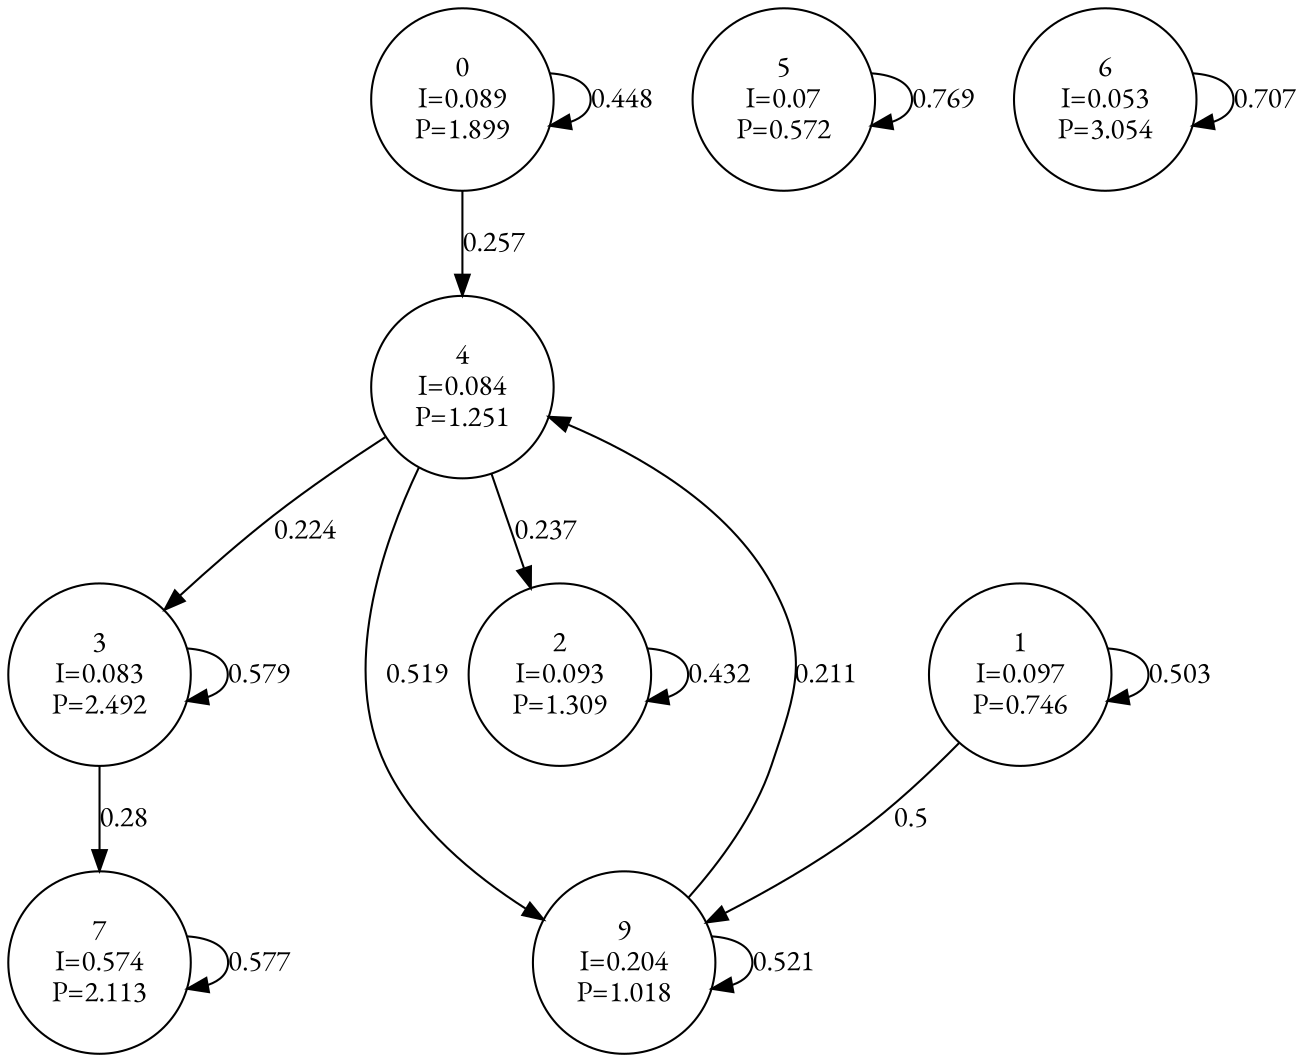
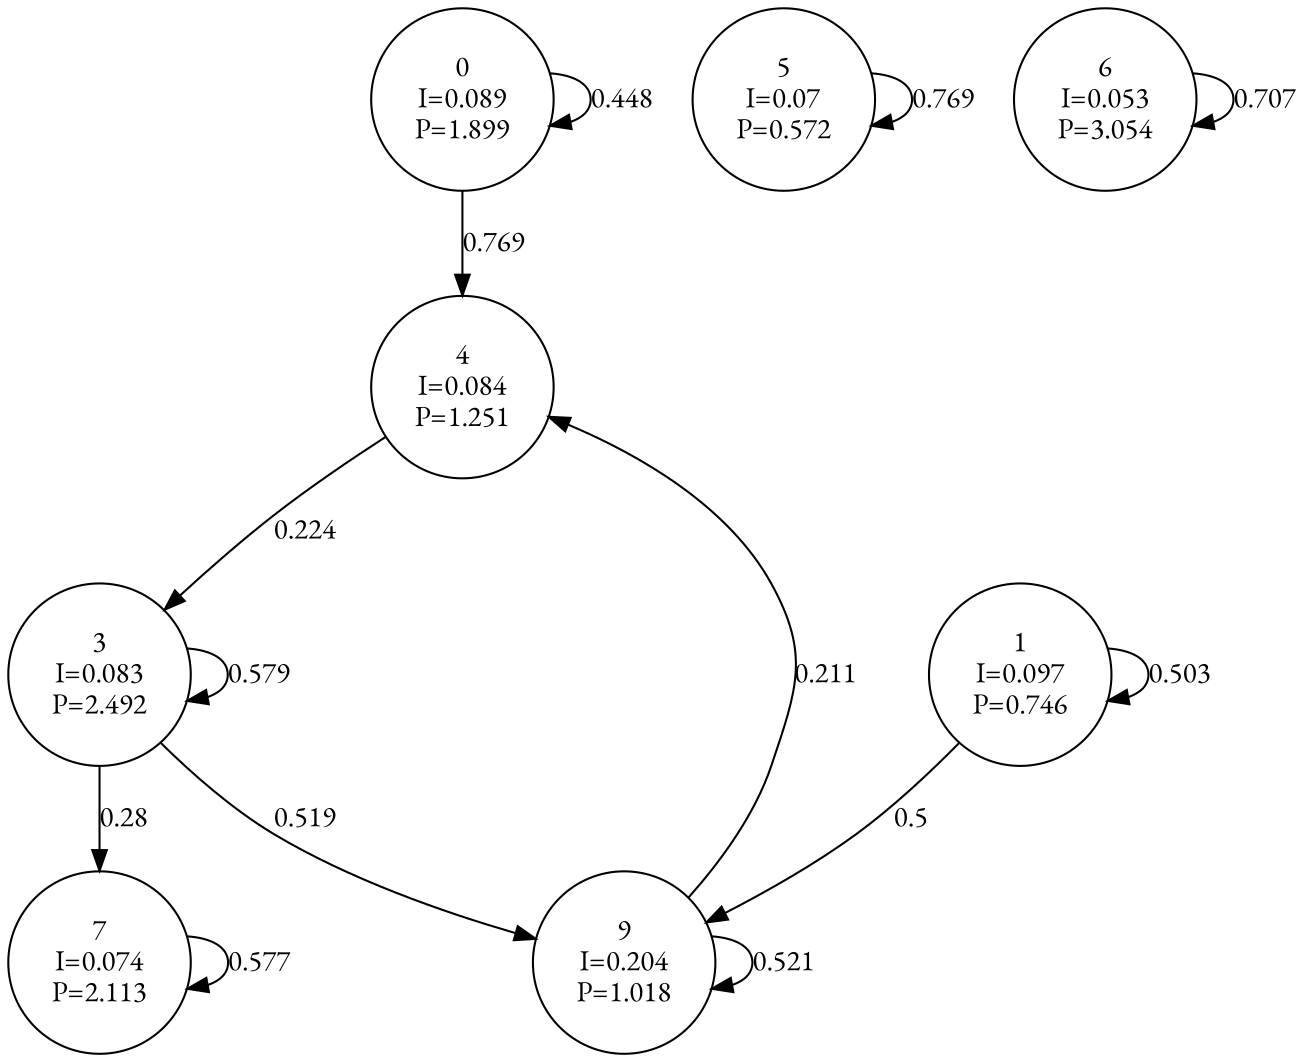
edge "0 I=0.089 P=1.899" -> "4 I=0.084 P=1.251": label "0.257" -> "0.769"
node "2 I=0.093 P=1.309": removed
edge "4 I=0.084 P=1.251" -> "9 I=0.204 P=1.018": now "3 I=0.083 P=2.492" -> "9 I=0.204 P=1.018"
node "7 I=0.574 P=2.113": label "7 I=0.574 P=2.113" -> "7 I=0.074 P=2.113"
